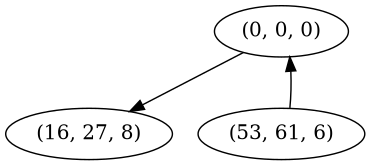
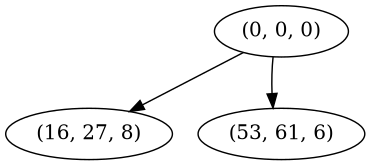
edge "(53, 61, 6)" -> "(0, 0, 0)": reversed
